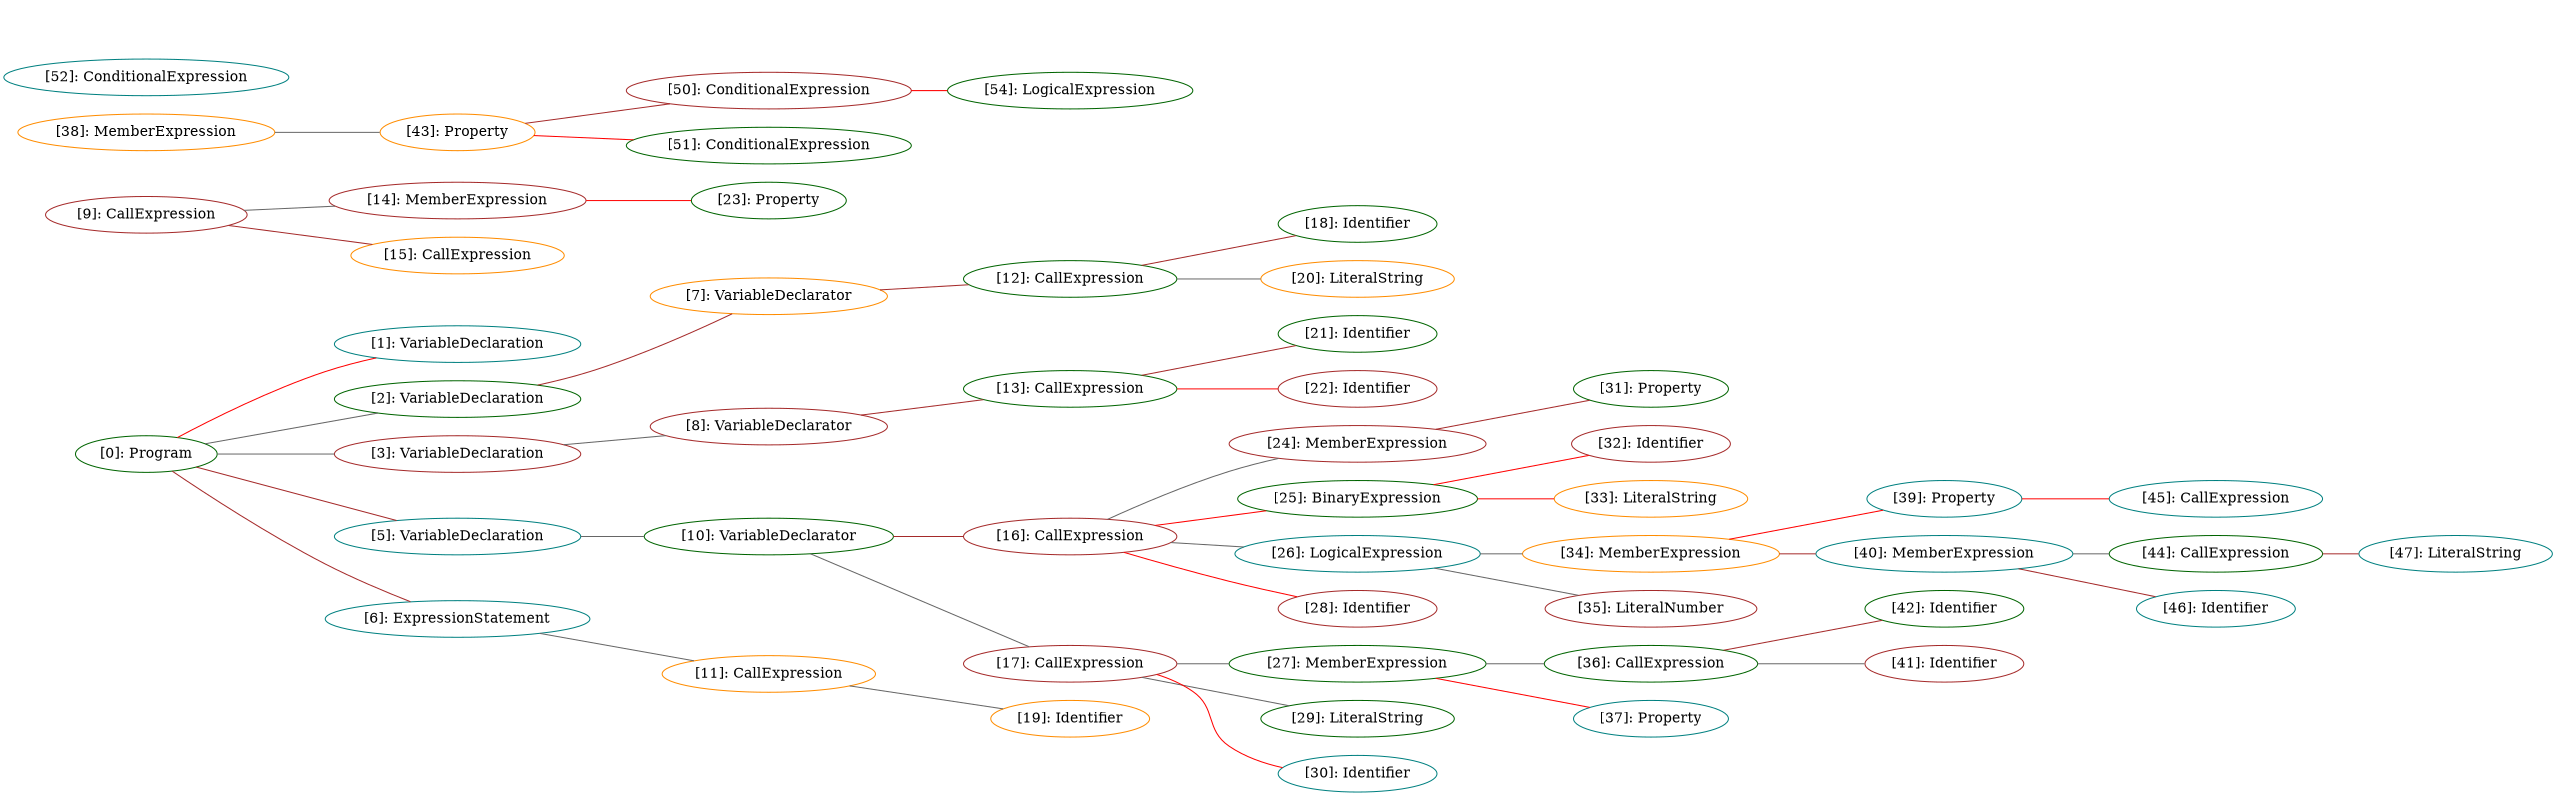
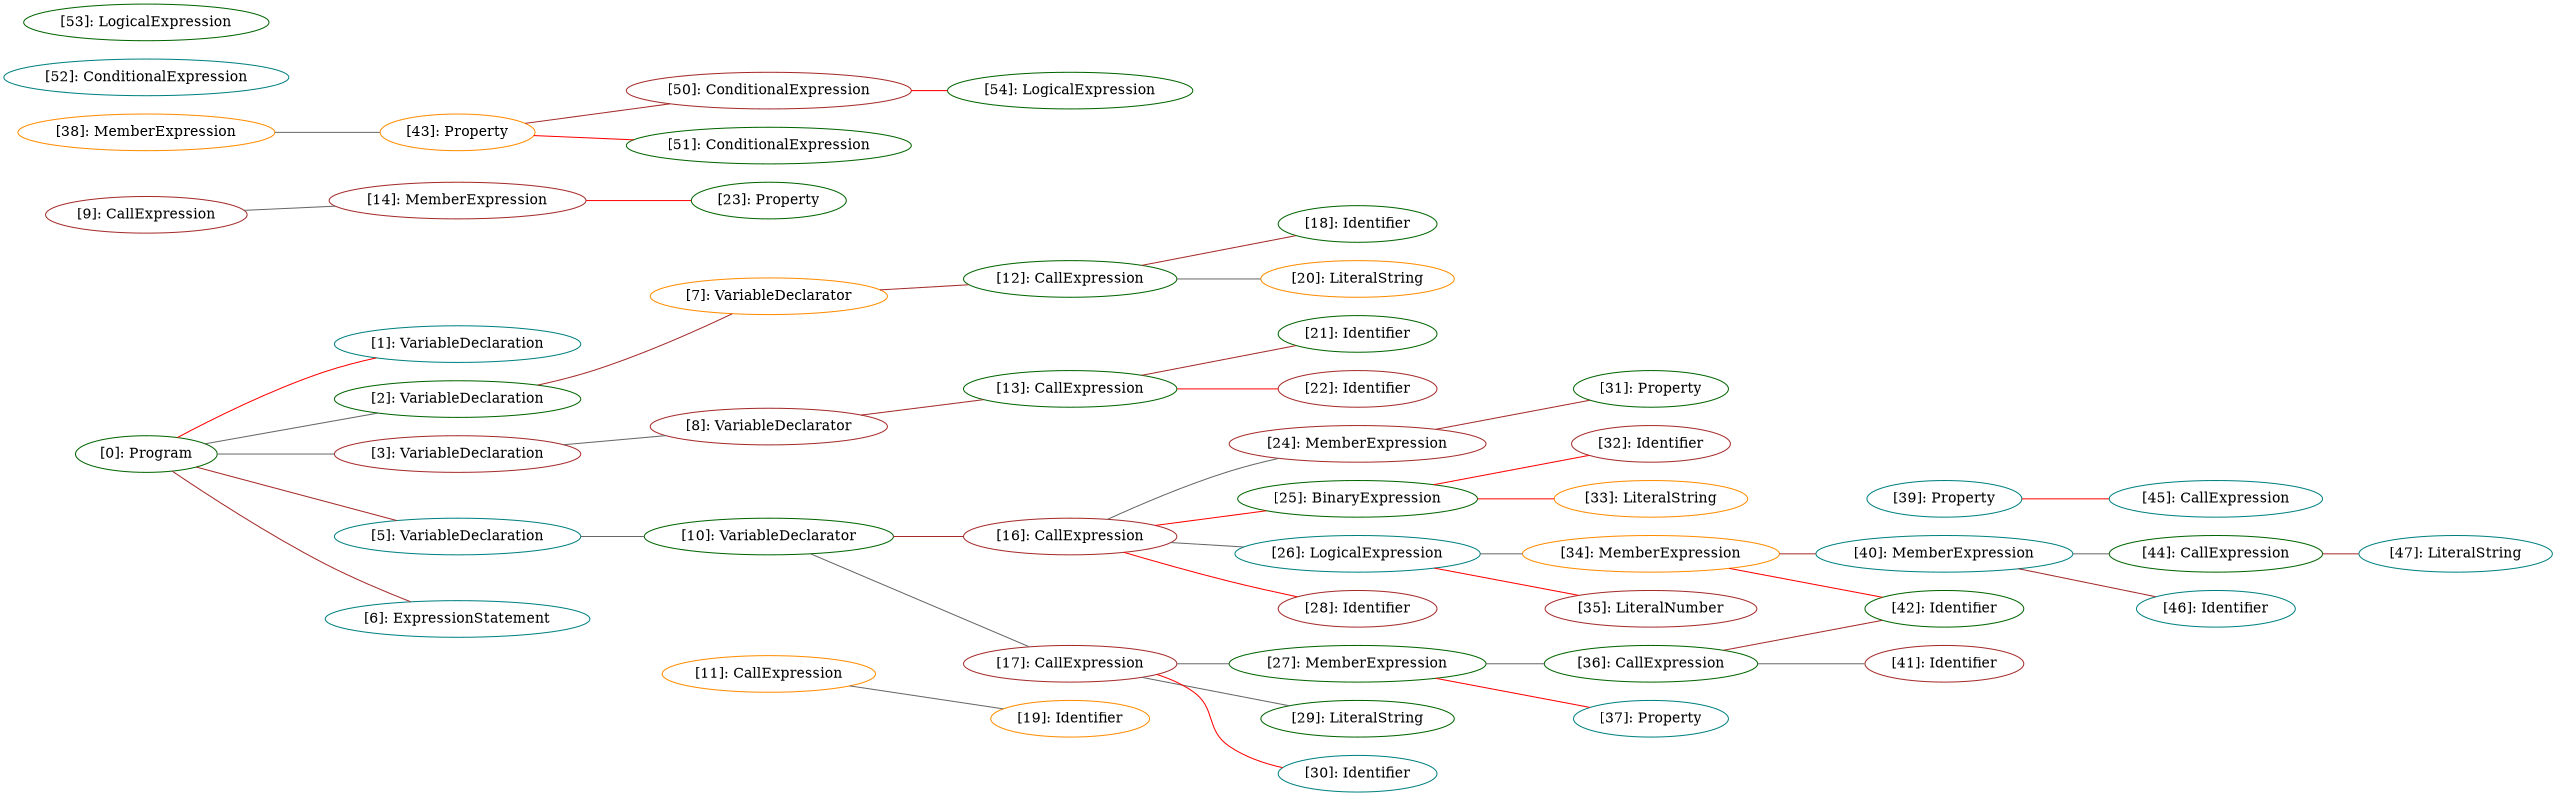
node "[53]: LogicalExpression": added
node "[15]: CallExpression": removed
edge "[39]: Property" -- "[34]: MemberExpression": now "[42]: Identifier" -- "[34]: MemberExpression"
edge "[26]: LogicalExpression" -- "[35]: LiteralNumber": color gray40 -> red
edge "[6]: ExpressionStatement" -- "[11]: CallExpression": removed
